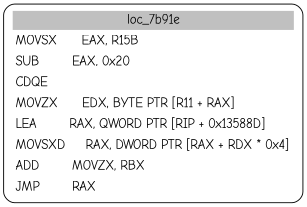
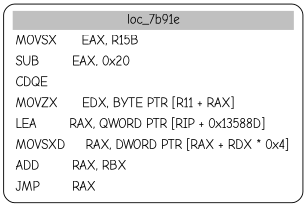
node "loc_7b91e": text "ADD        MOVZX, RBX" -> "ADD        RAX, RBX"
